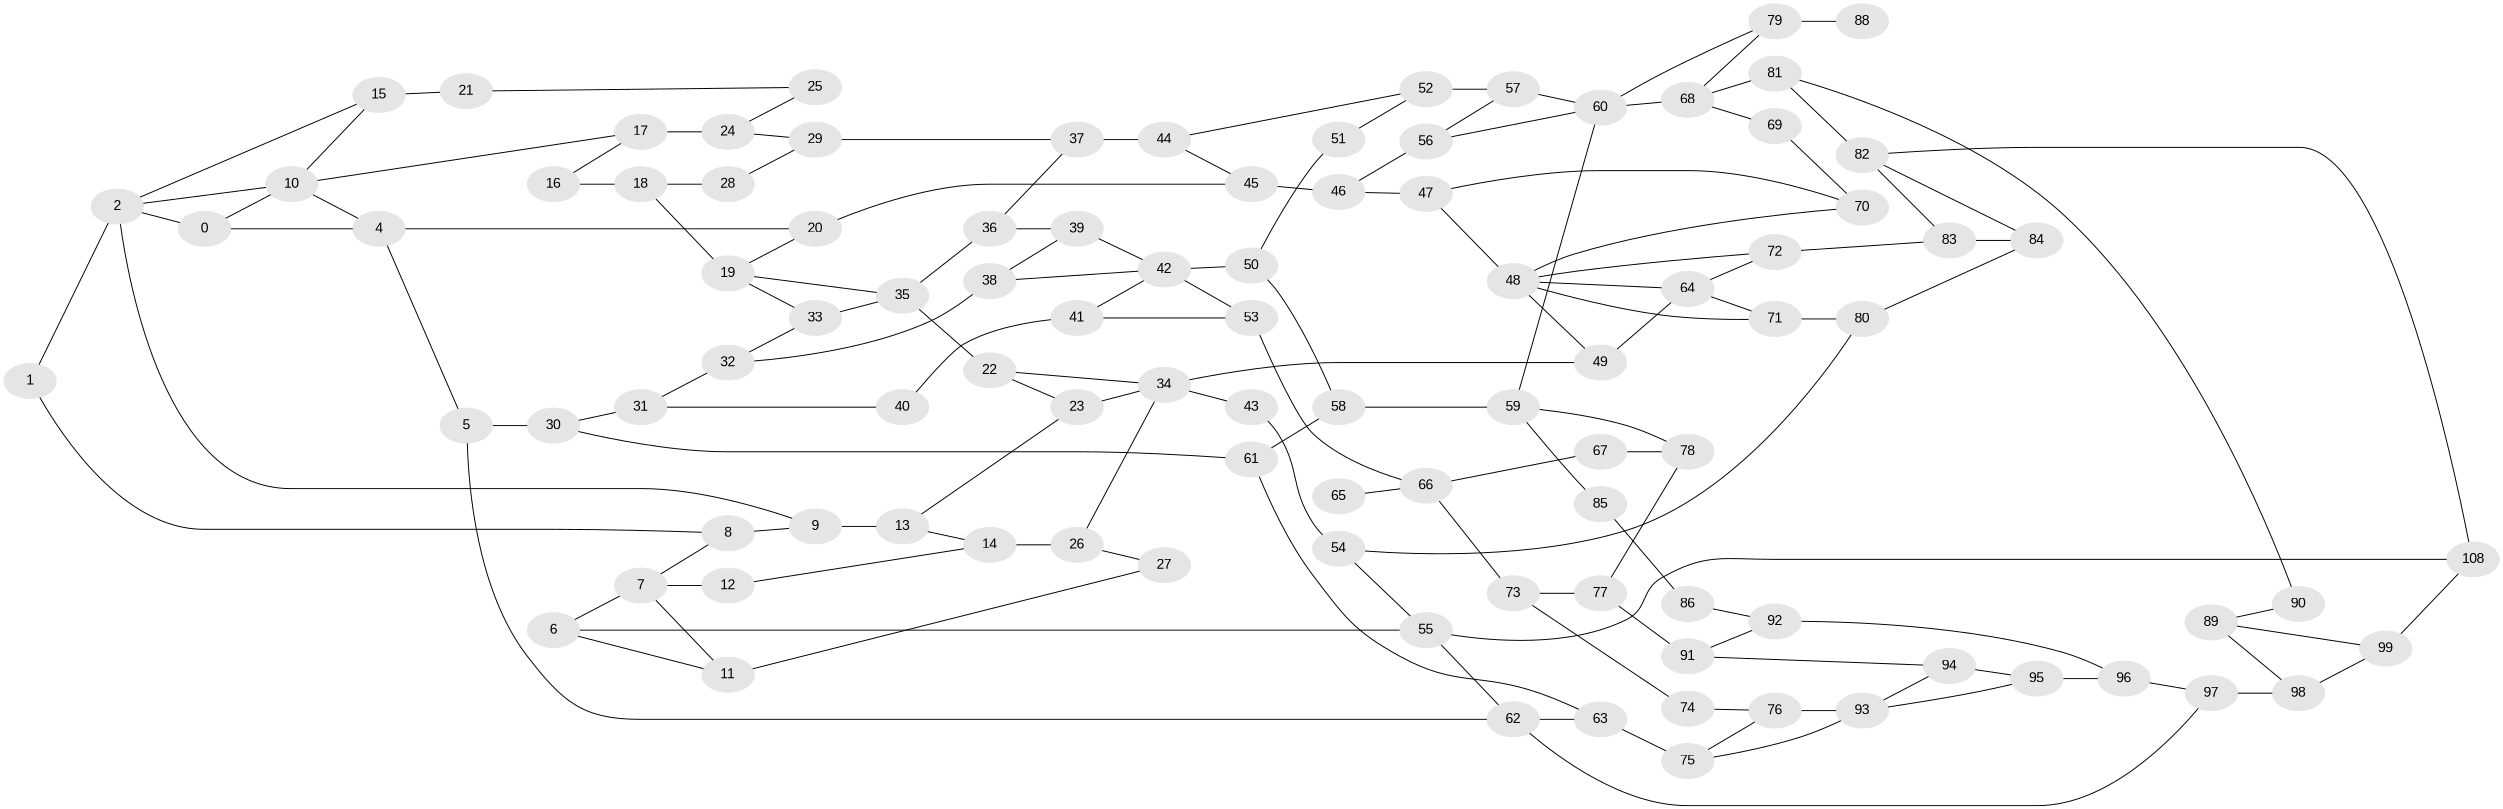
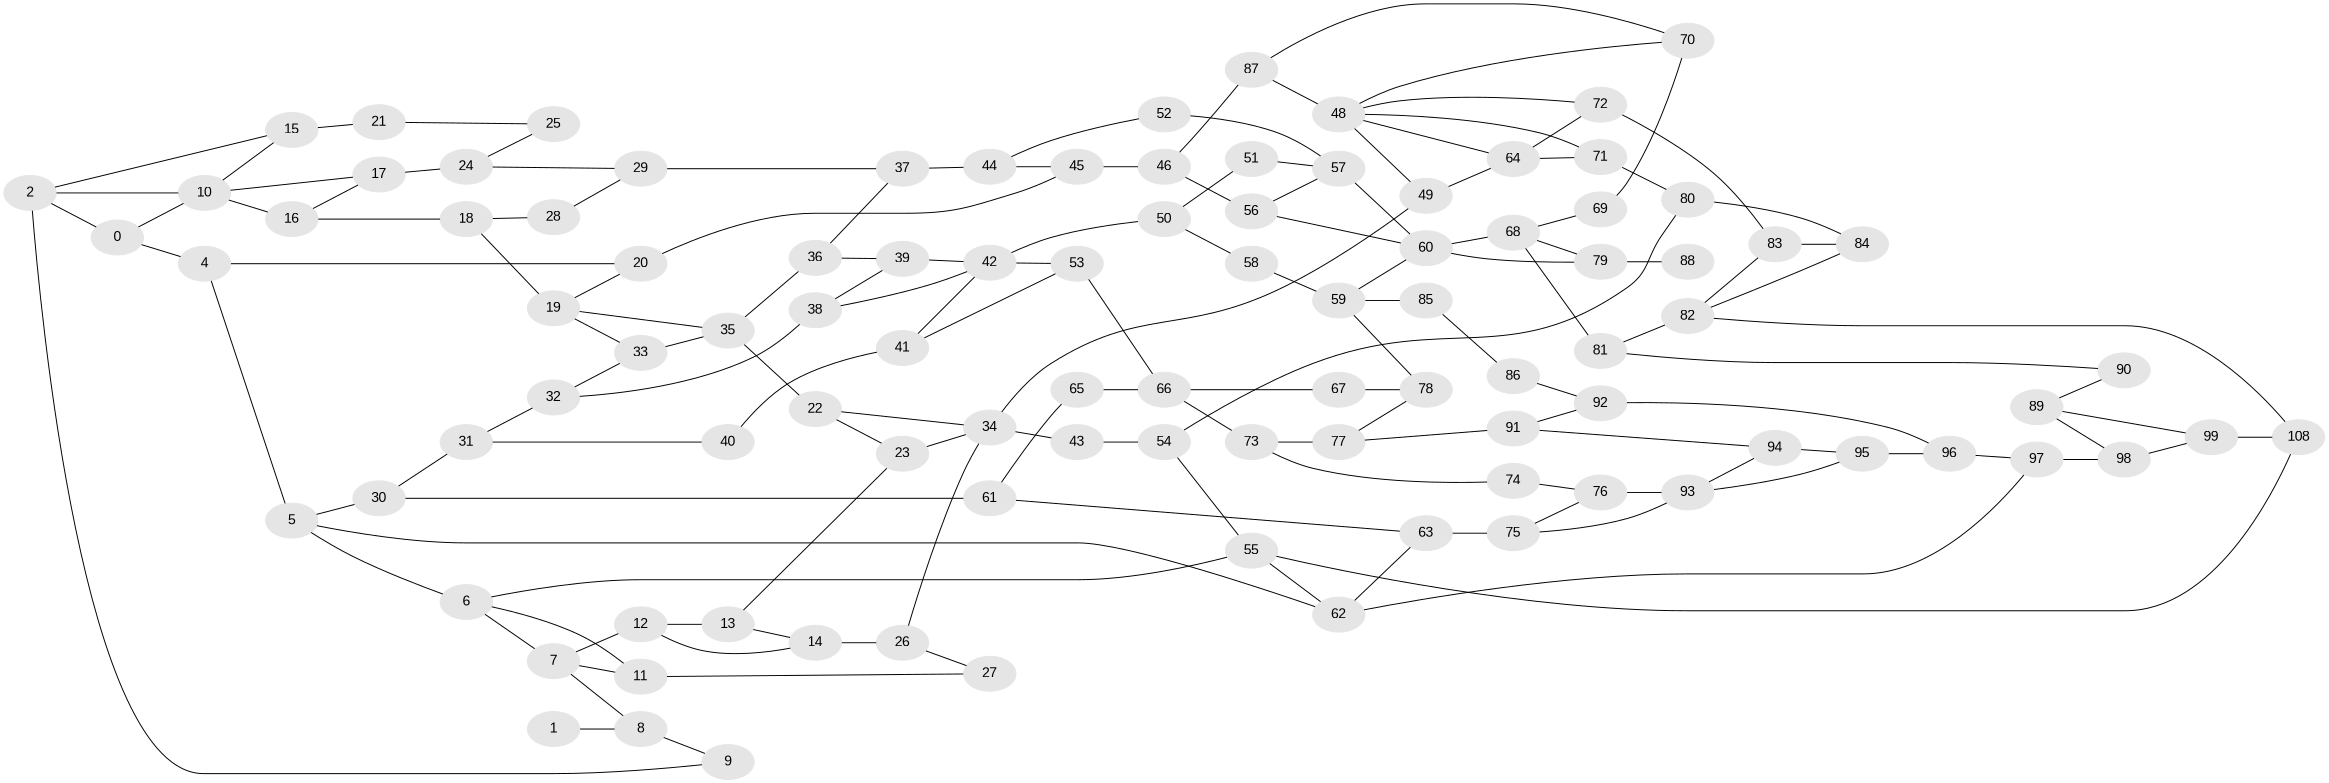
edge "52" -- "51": now "57" -- "51"
node "47": label "47" -> "87"
edge "10" -- "4": now "10" -- "16"
edge "2" -- "1": removed
edge "58" -- "61": now "65" -- "61"
edge "9" -- "13": now "12" -- "13"
edge "5" -- "6": added
